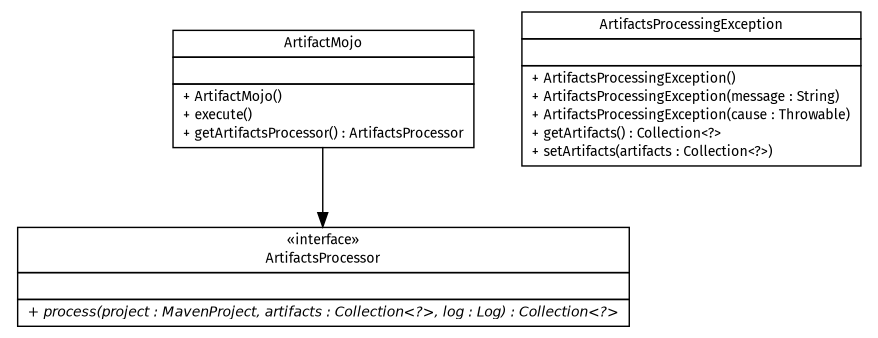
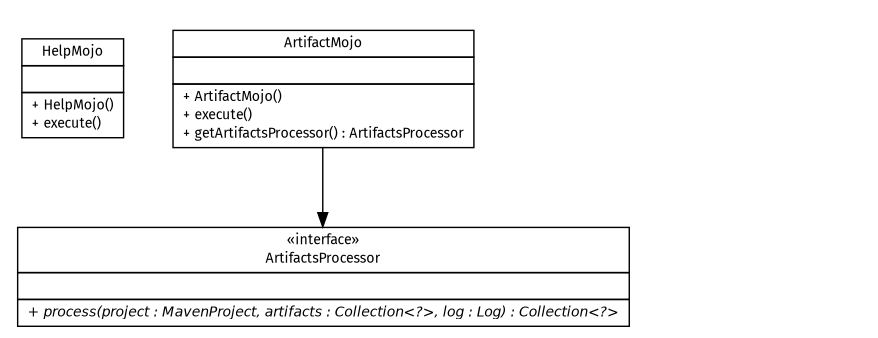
node "HelpMojo": added
node "ArtifactsProcessingException": removed
